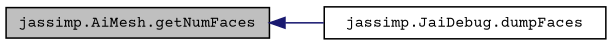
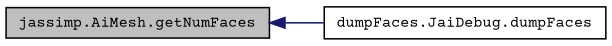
node "jassimp.JaiDebug.dumpFaces": label "jassimp.JaiDebug.dumpFaces" -> "dumpFaces.JaiDebug.dumpFaces"
